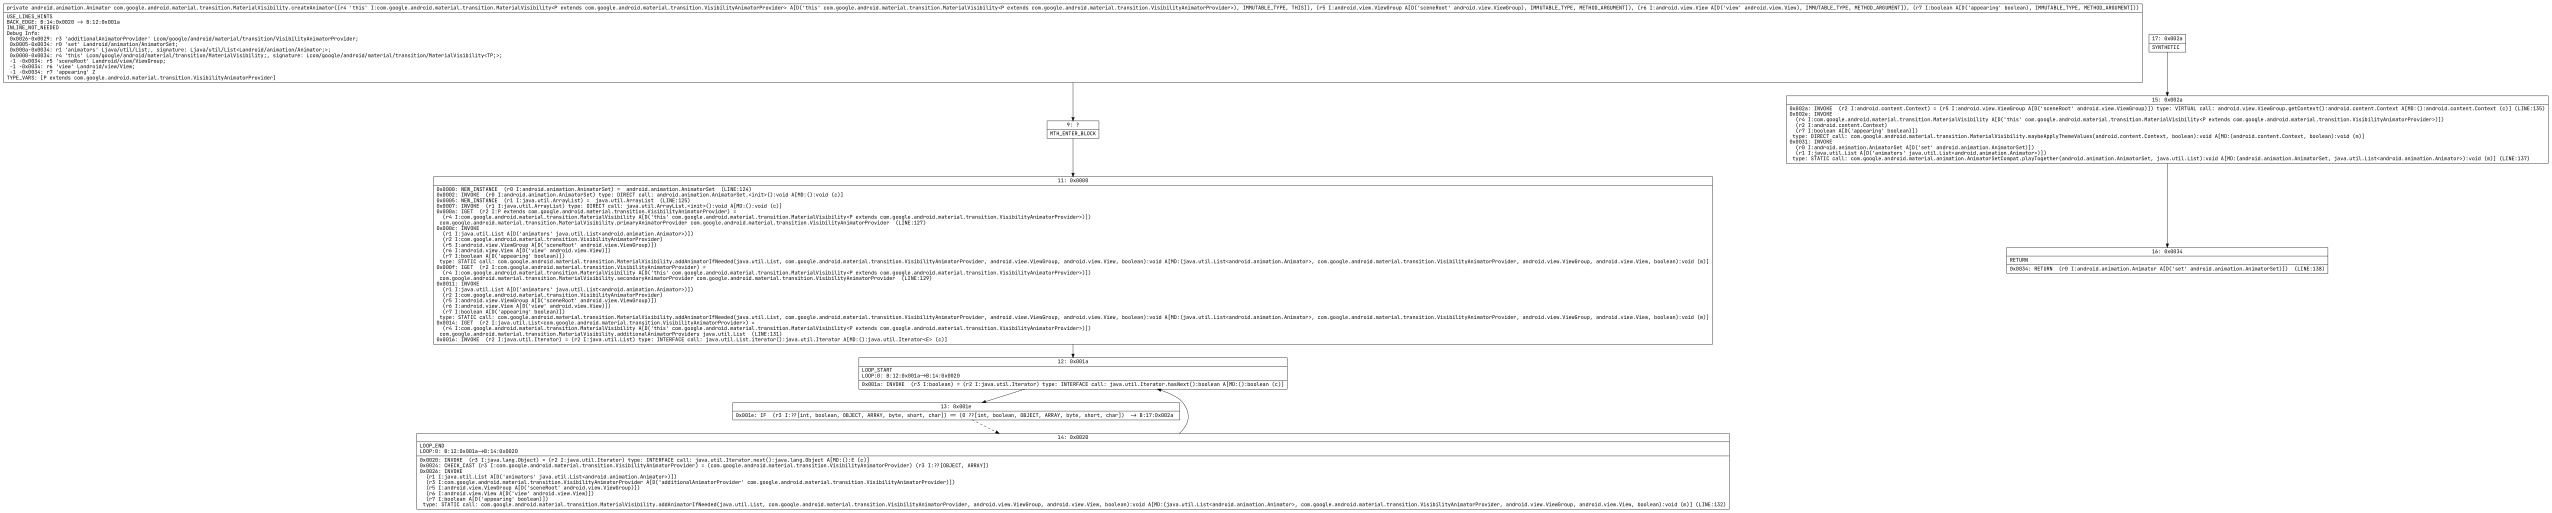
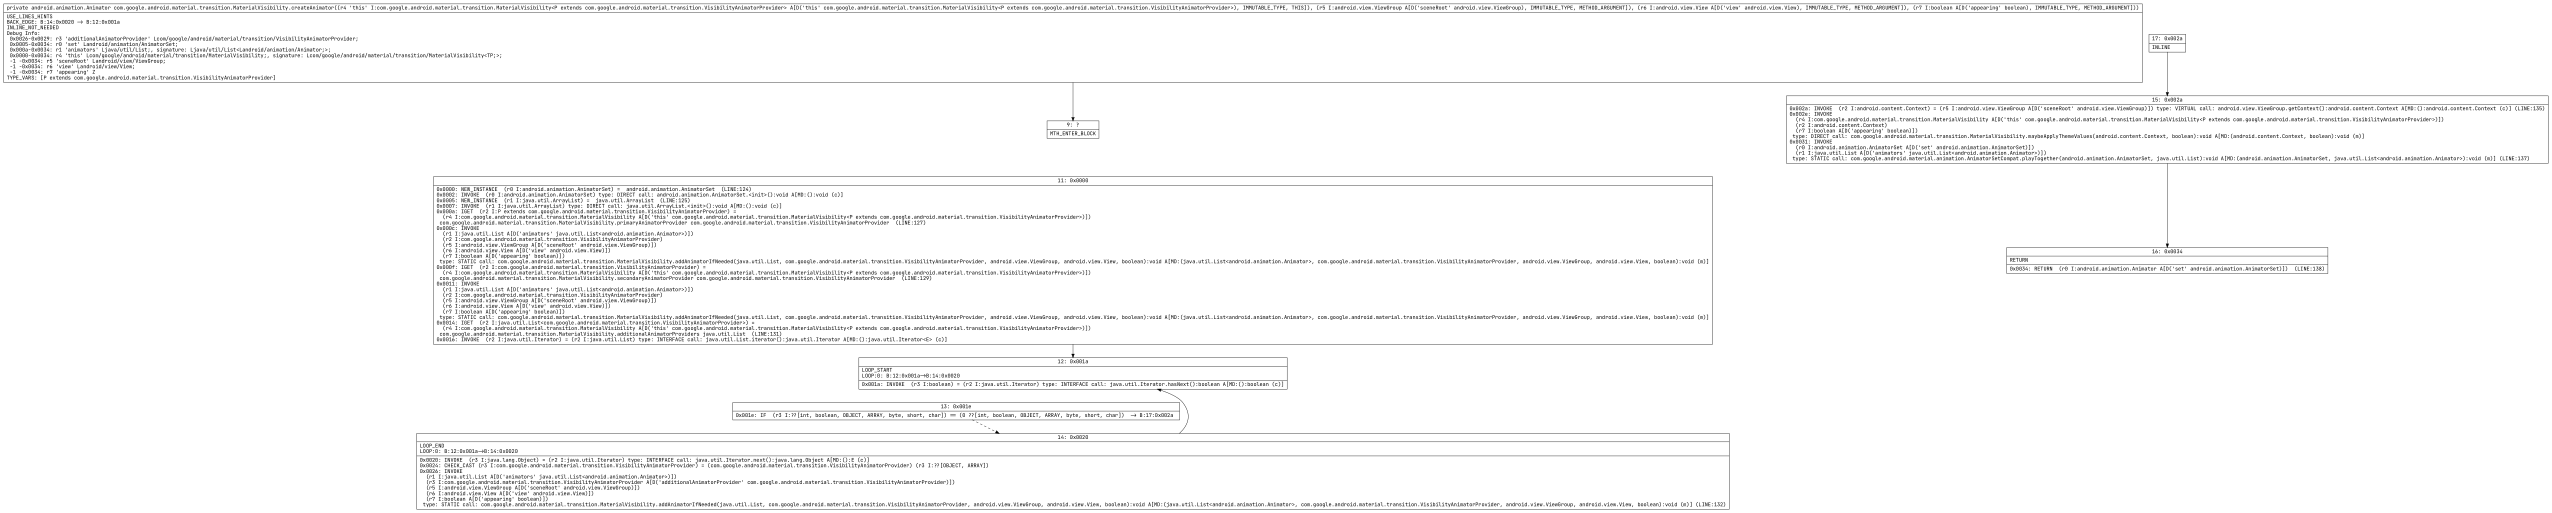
node "17: 0x002a": text "SYNTHETIC" -> "INLINE"
edge "9: ?" -> "11: 0x0000": removed
edge "12: 0x001a" -> "13: 0x001e": removed
